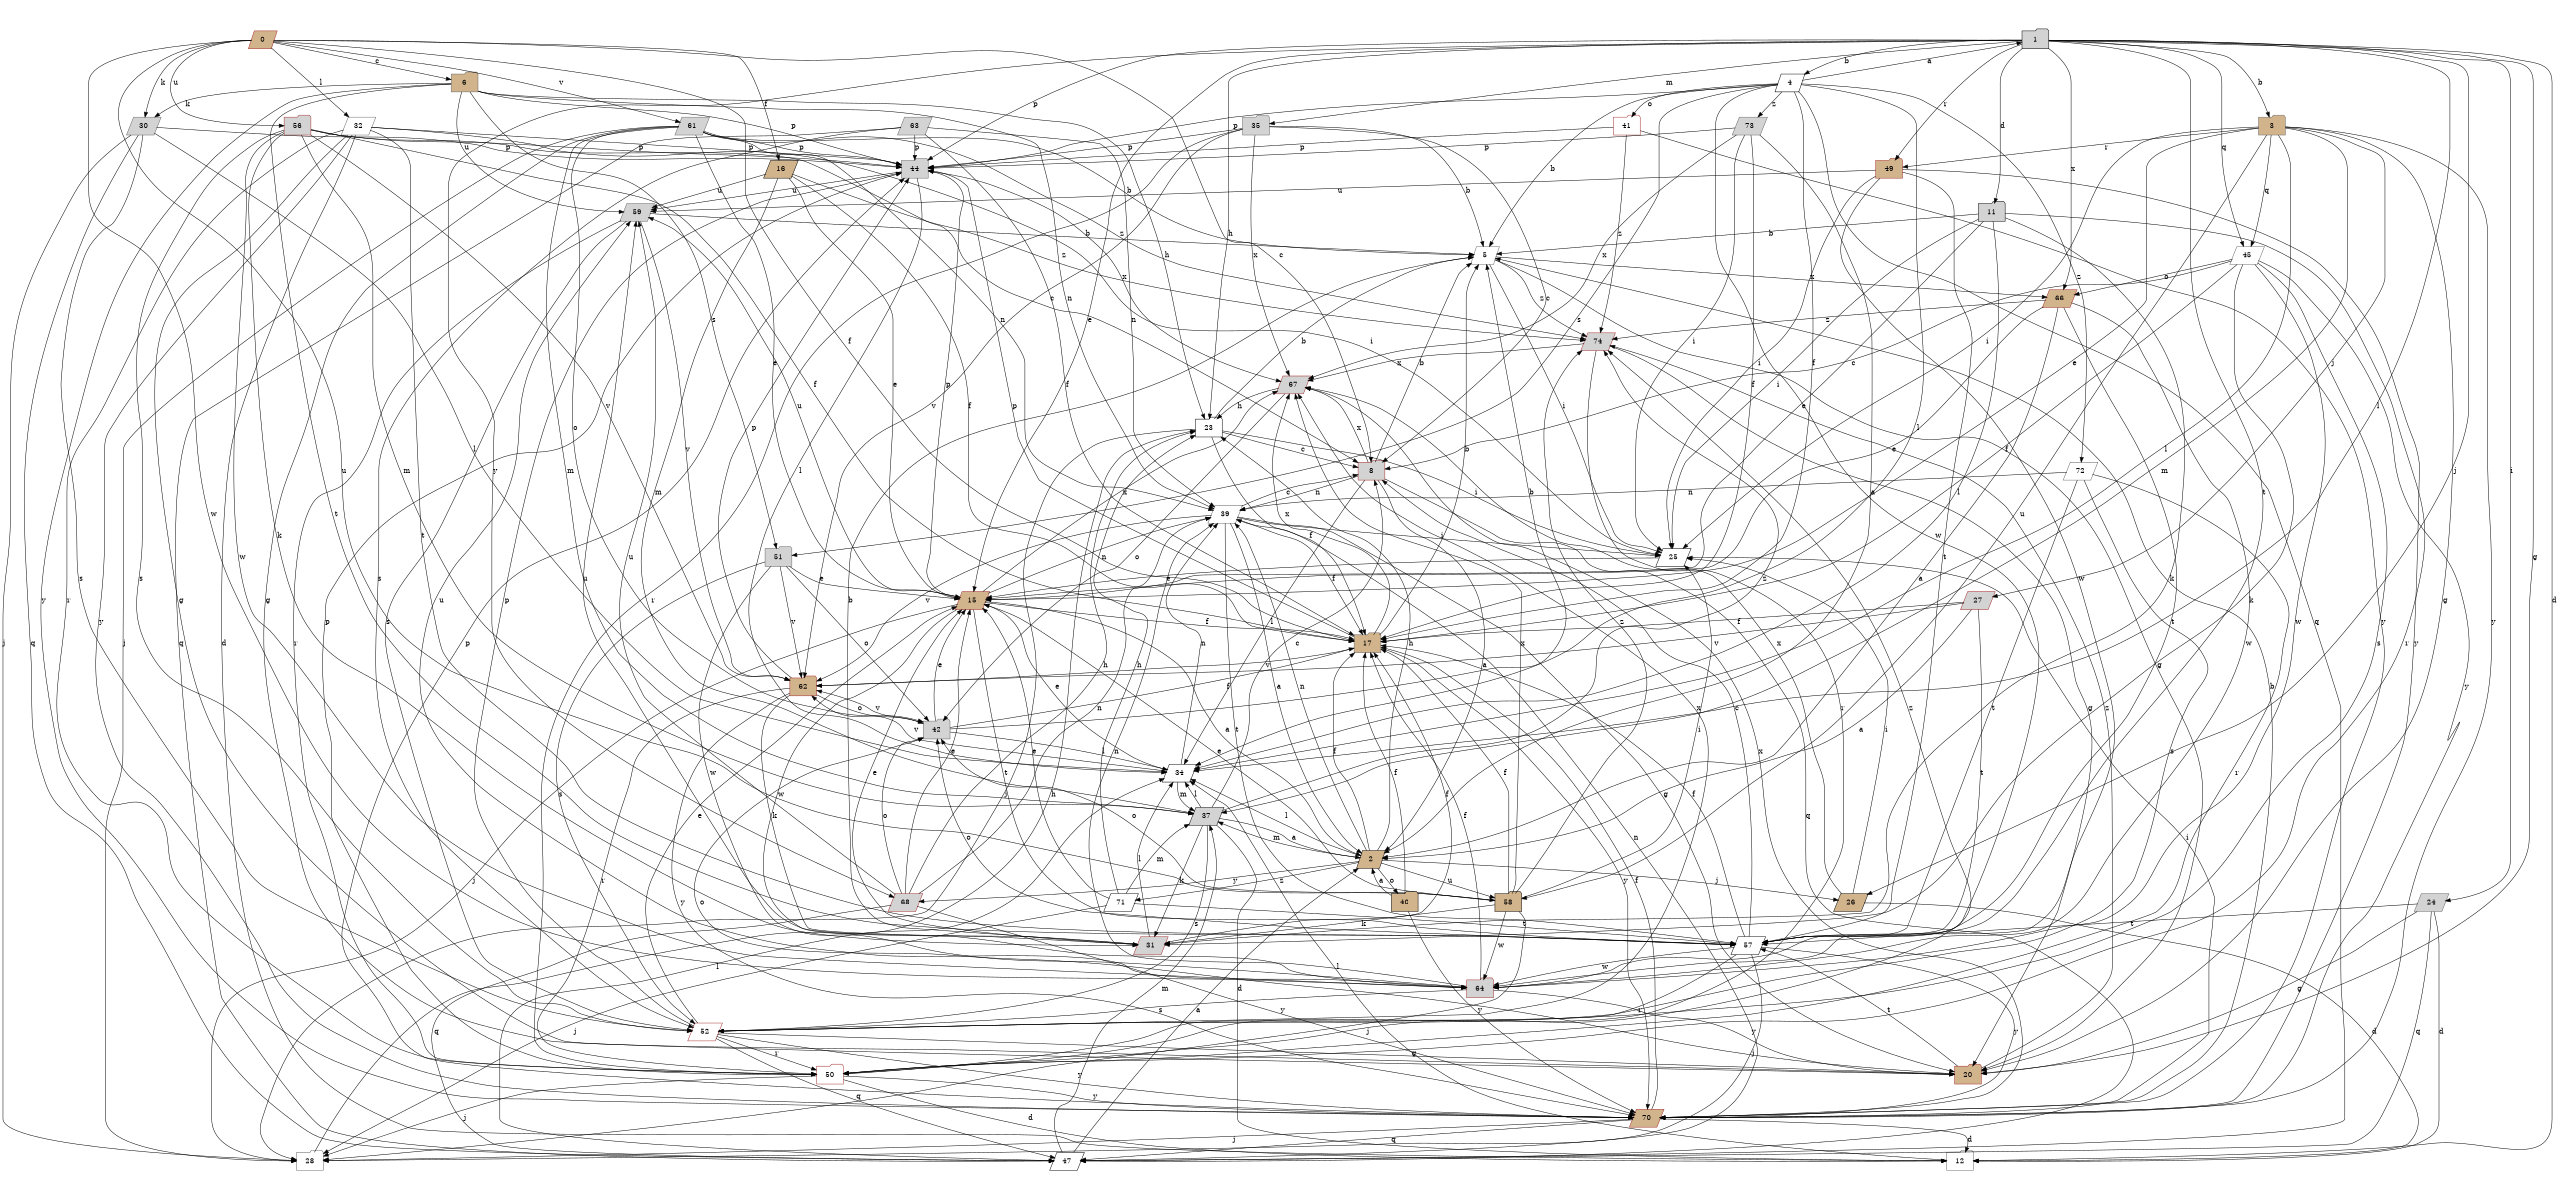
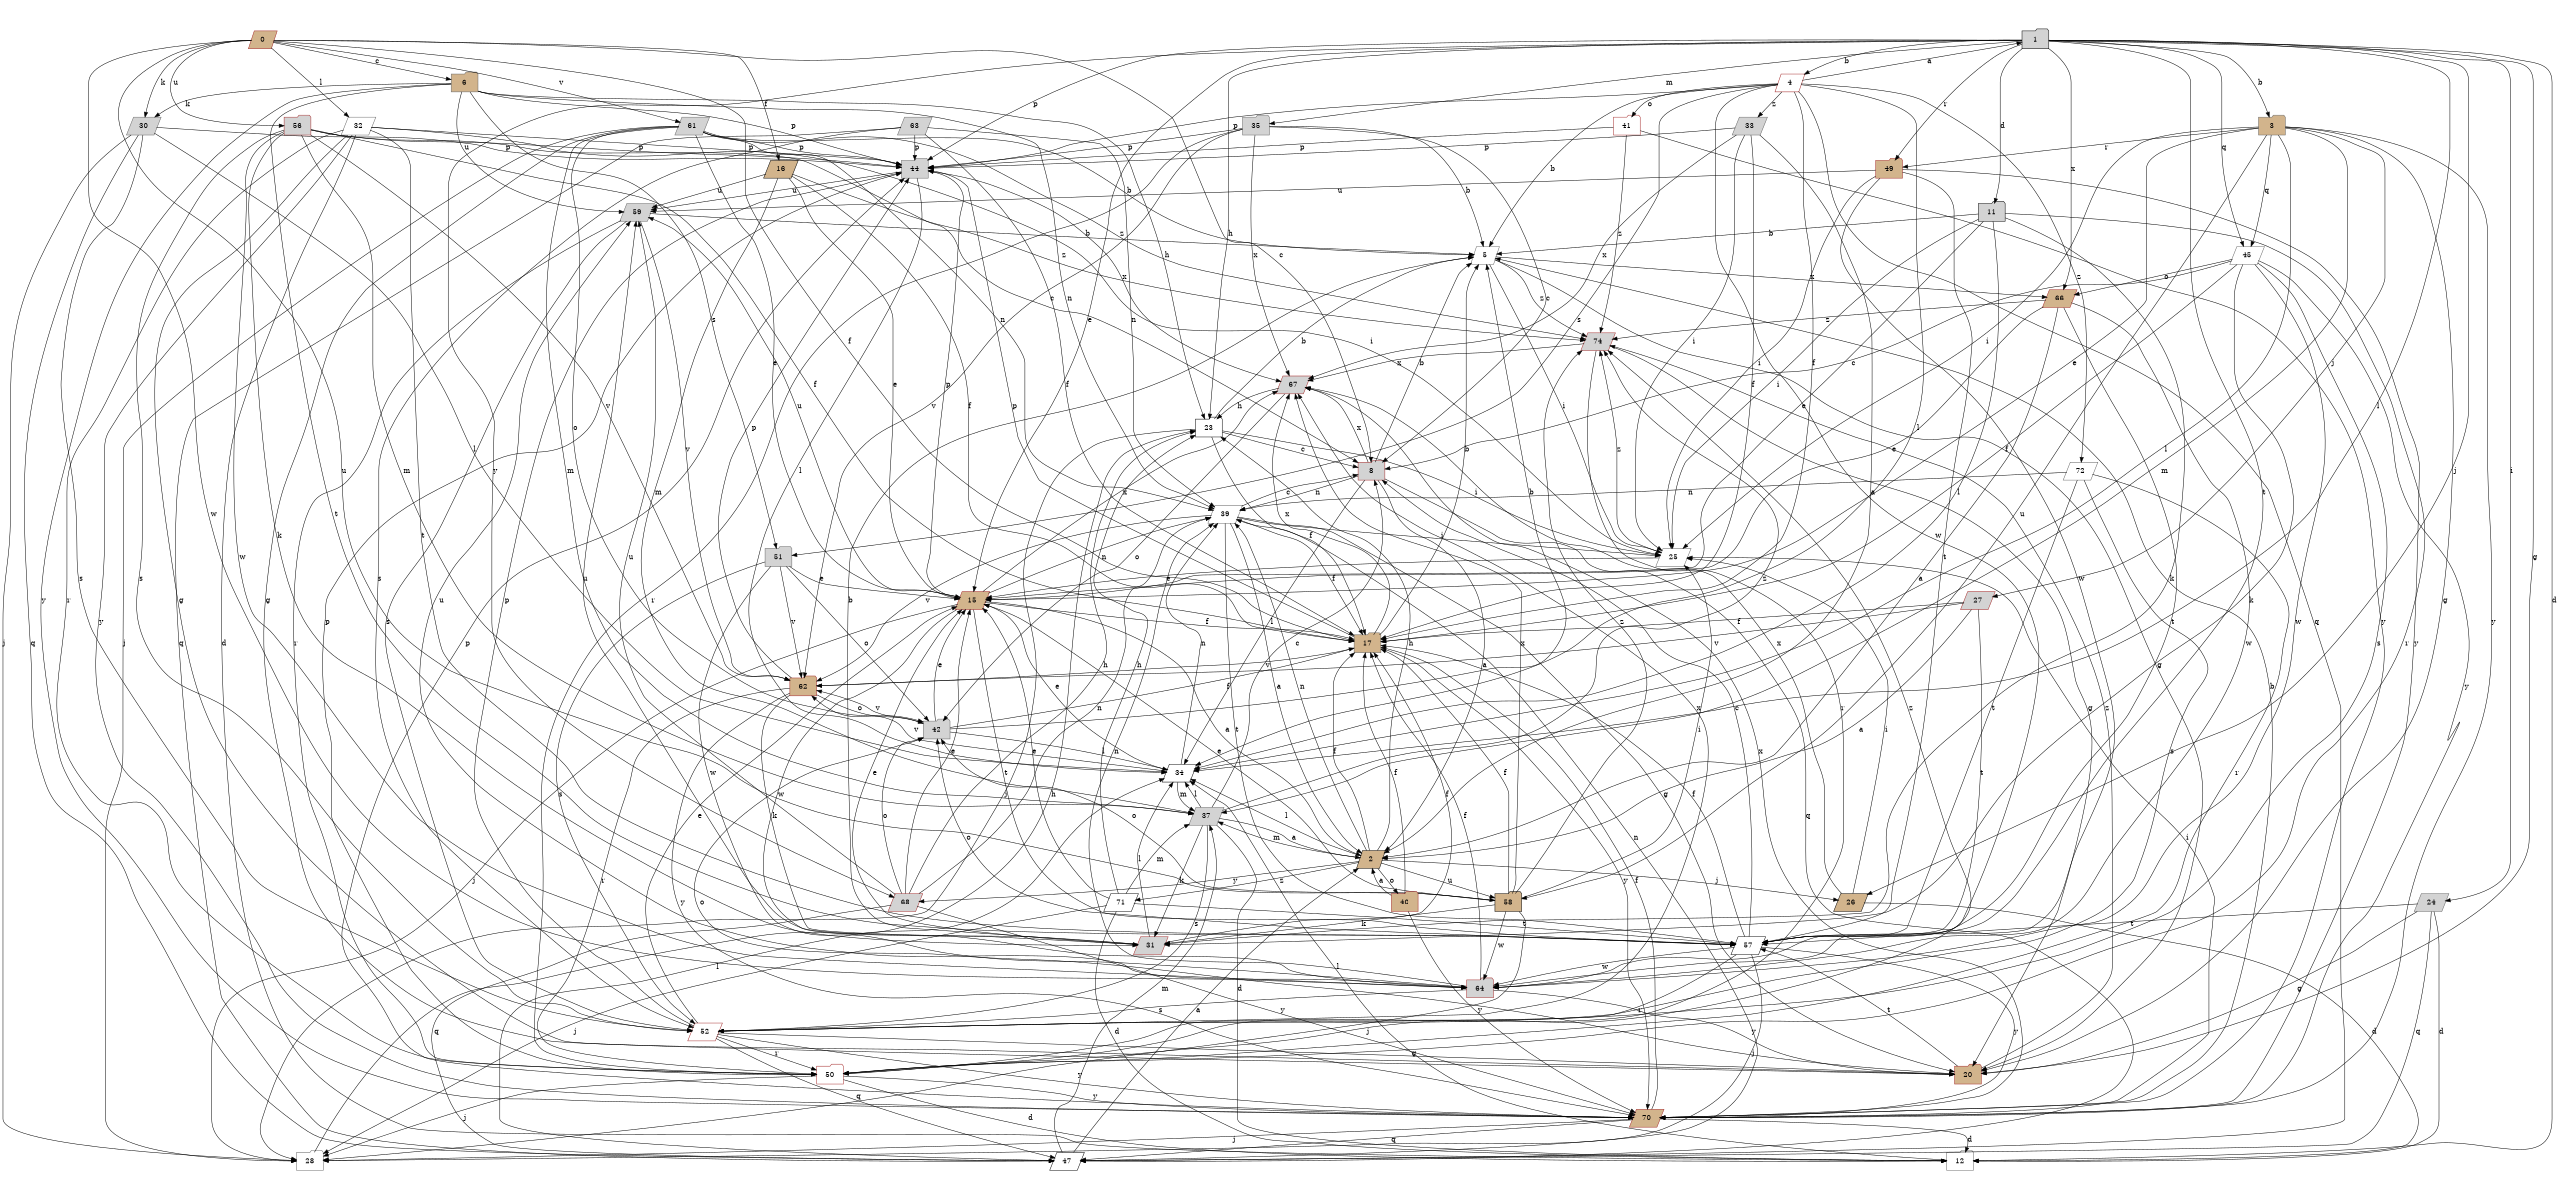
node "4": color black -> brown
node "73": label "73" -> "33"
edge "25" -> "74": added, label "z"
node "25": color black -> gray40
node "37": color black -> gray40
node "40": color black -> brown
edge "71" -> "12": added, label "d"
